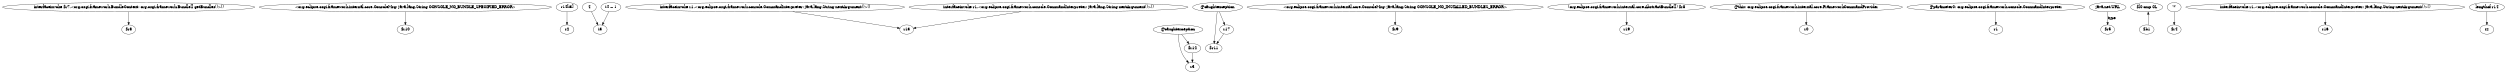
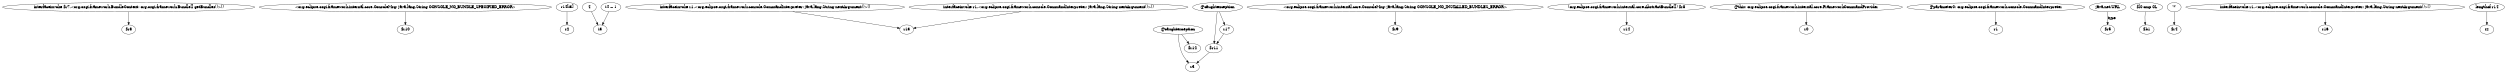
edge "$b1" -> "$l0 cmp 0L": reversed
node "r19": label "r19" -> "r14"
edge "$r12" -> "r3": now "$r11" -> "r3"
